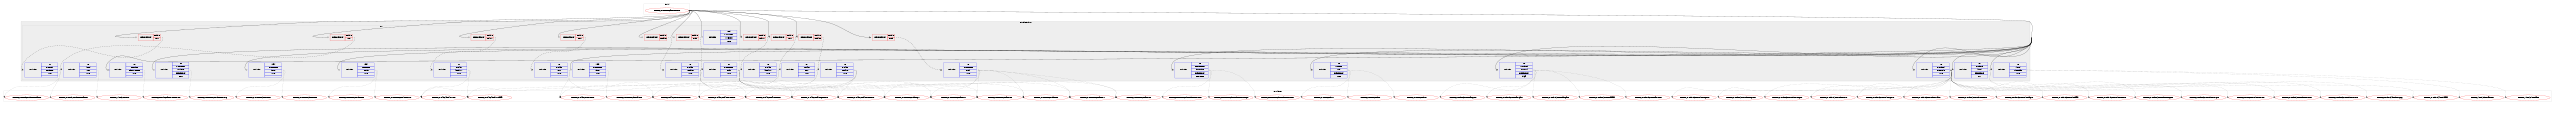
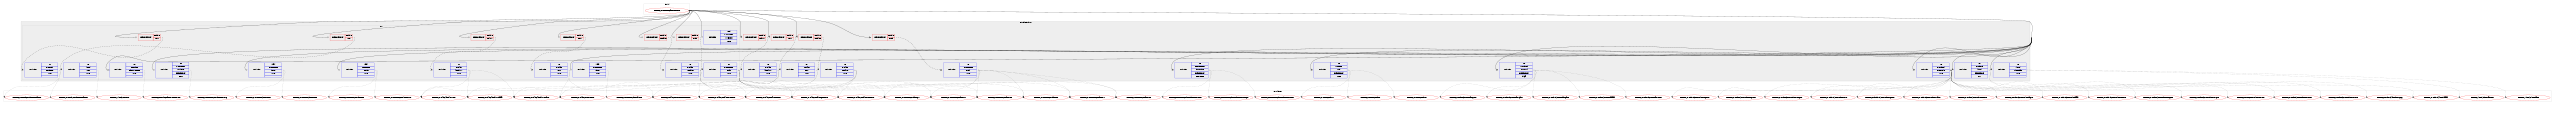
node "portage://sys-libs/libselinux-2.9-r1": added
node "portage://sys-devel/automake-1.6.3-r2": label "portage://sys-devel/automake-1.6.3-r2" -> "portage://auth-devel/automake-1.6.3-r2"
